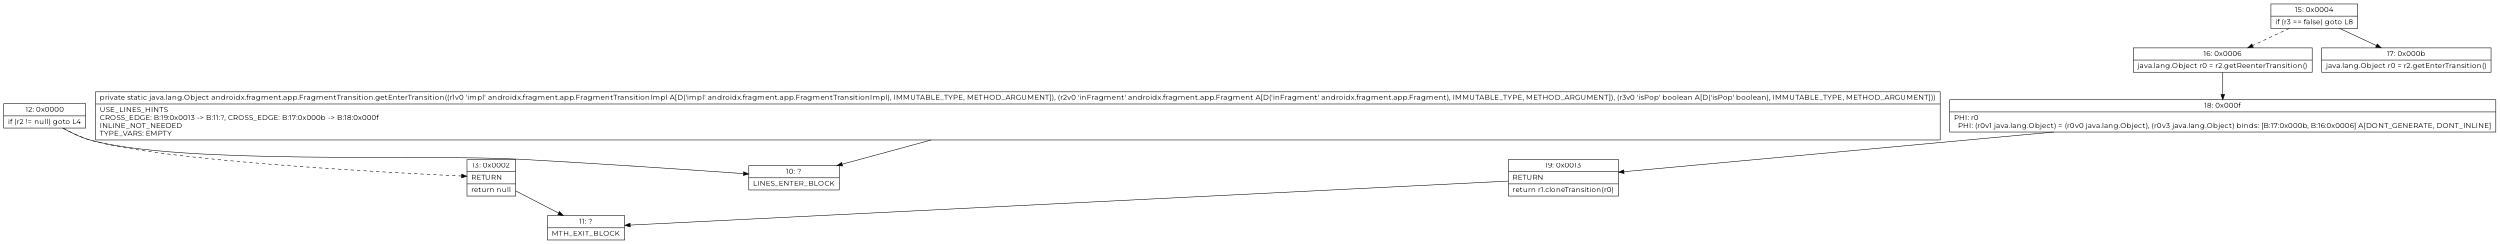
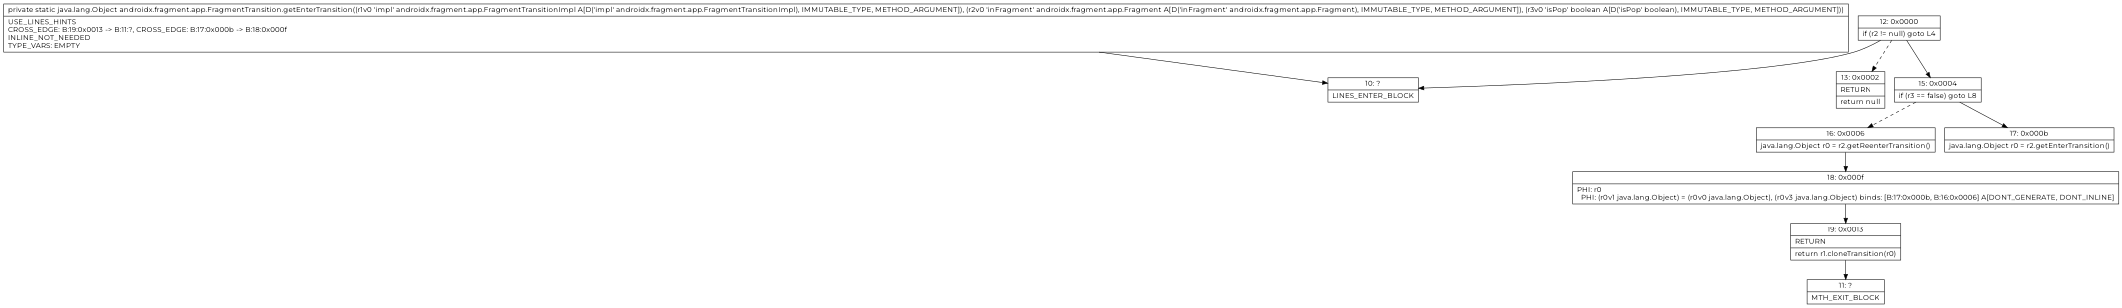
edge "12: 0x0000" -> "15: 0x0004": added
edge "13: 0x0002" -> "11: ?": removed
